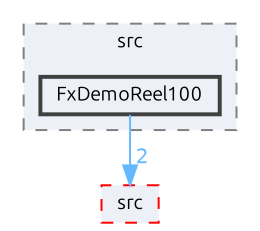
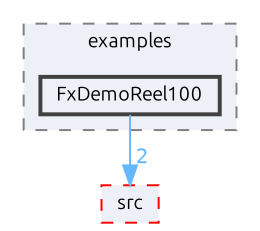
cluster "src": label "src" -> "examples"
